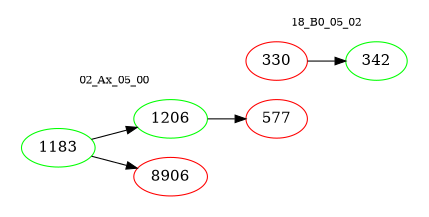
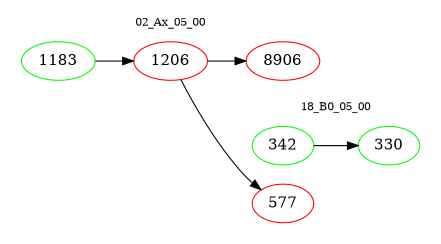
cluster "18_B0_05_02": label "18_B0_05_02" -> "18_B0_05_00"
node "330": color red -> green
edge "330" -> "342": reversed
node "1206": color green -> red
edge "1183" -> "8906": now "1206" -> "8906"
